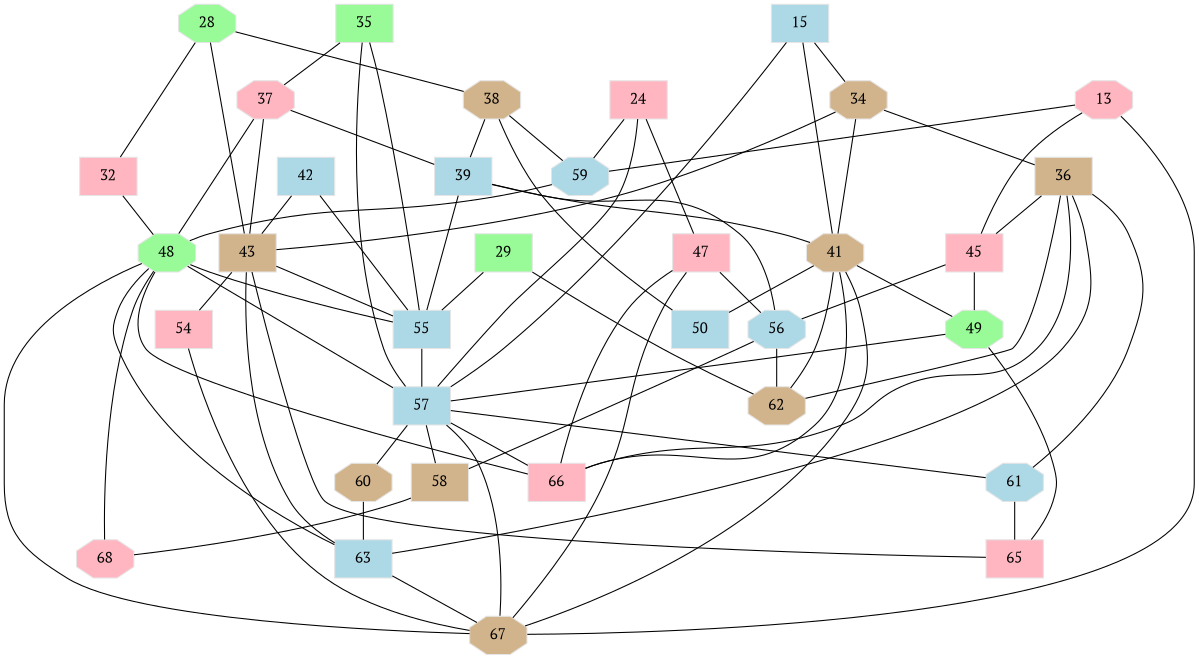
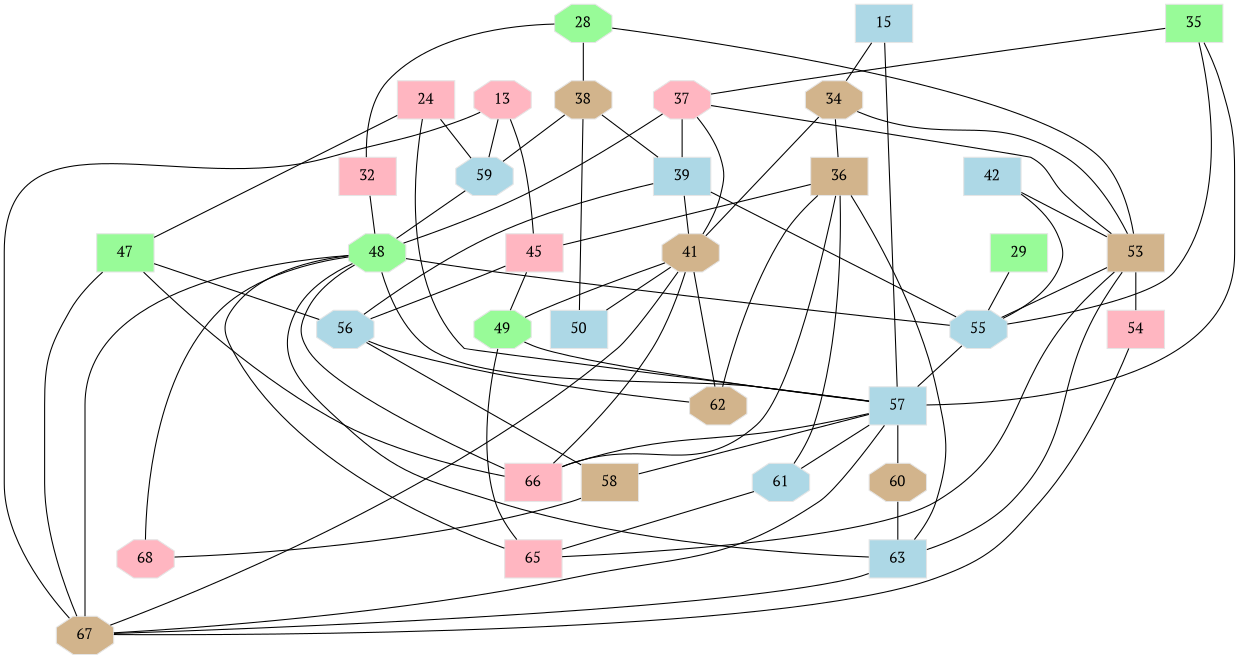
edge "15" -- "41": now "37" -- "41"
node "43": label "43" -> "53"
node "47": fillcolor lightpink -> palegreen
node "55": shape box -> octagon
edge "29" -- "62": removed
edge "48" -- "65": added
